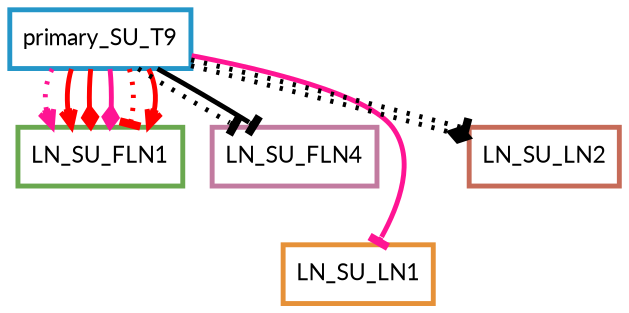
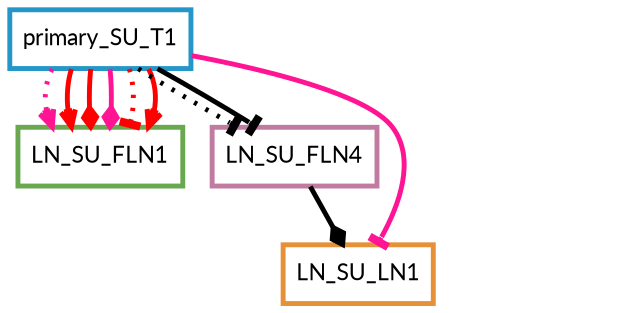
node "primary_SU_T9": label "primary_SU_T9" -> "primary_SU_T1"
node "LN_SU_LN2": removed
edge "LN_SU_FLN4" -> "LN_SU_LN1": added
